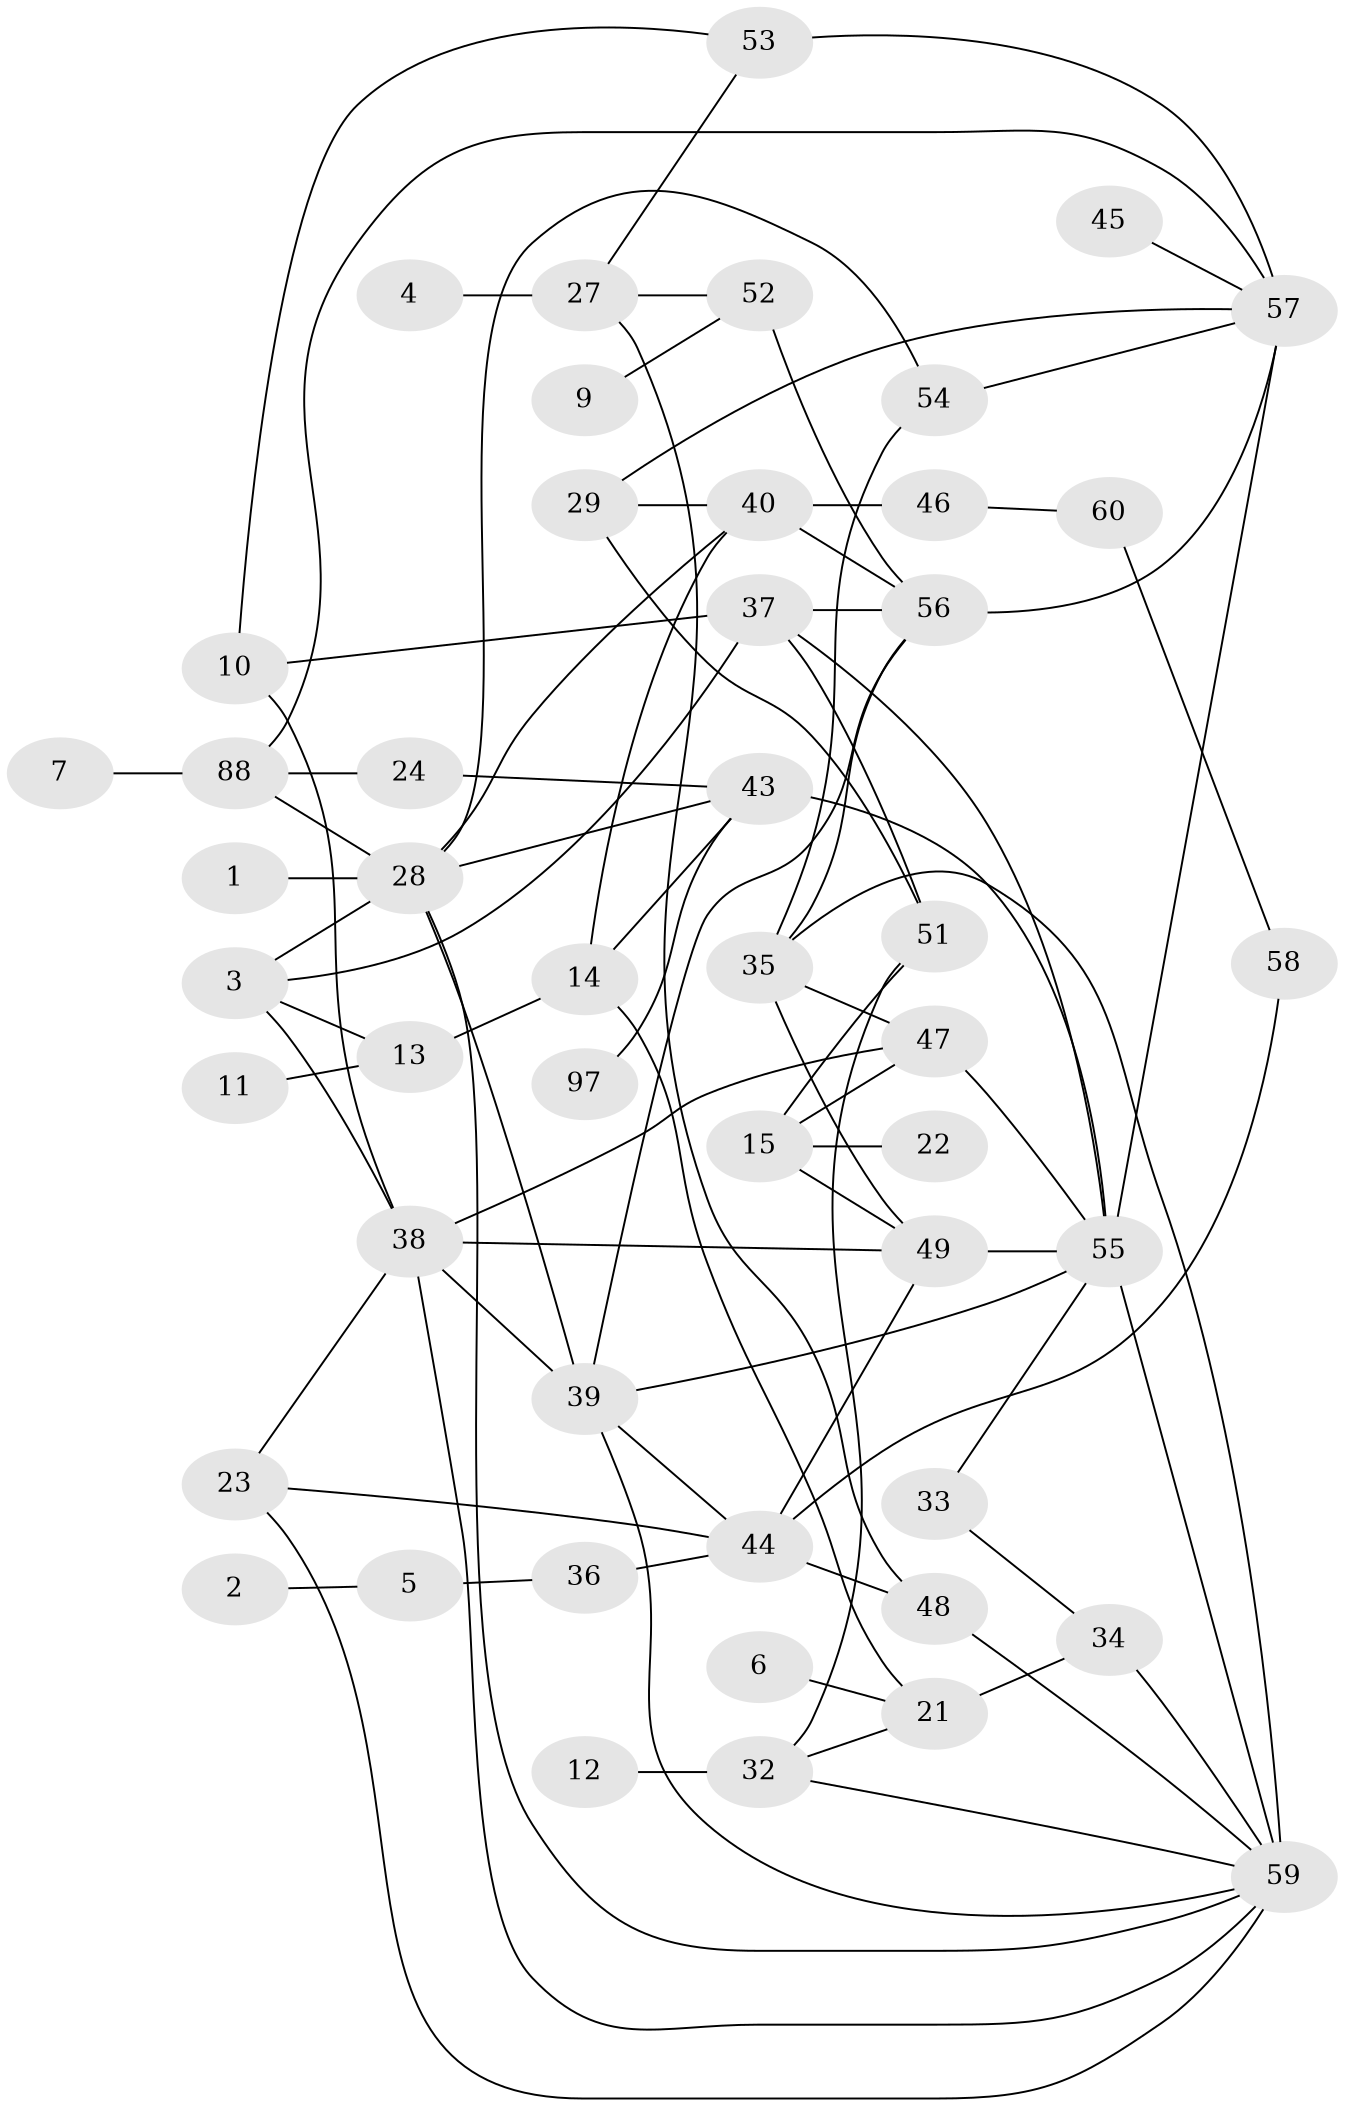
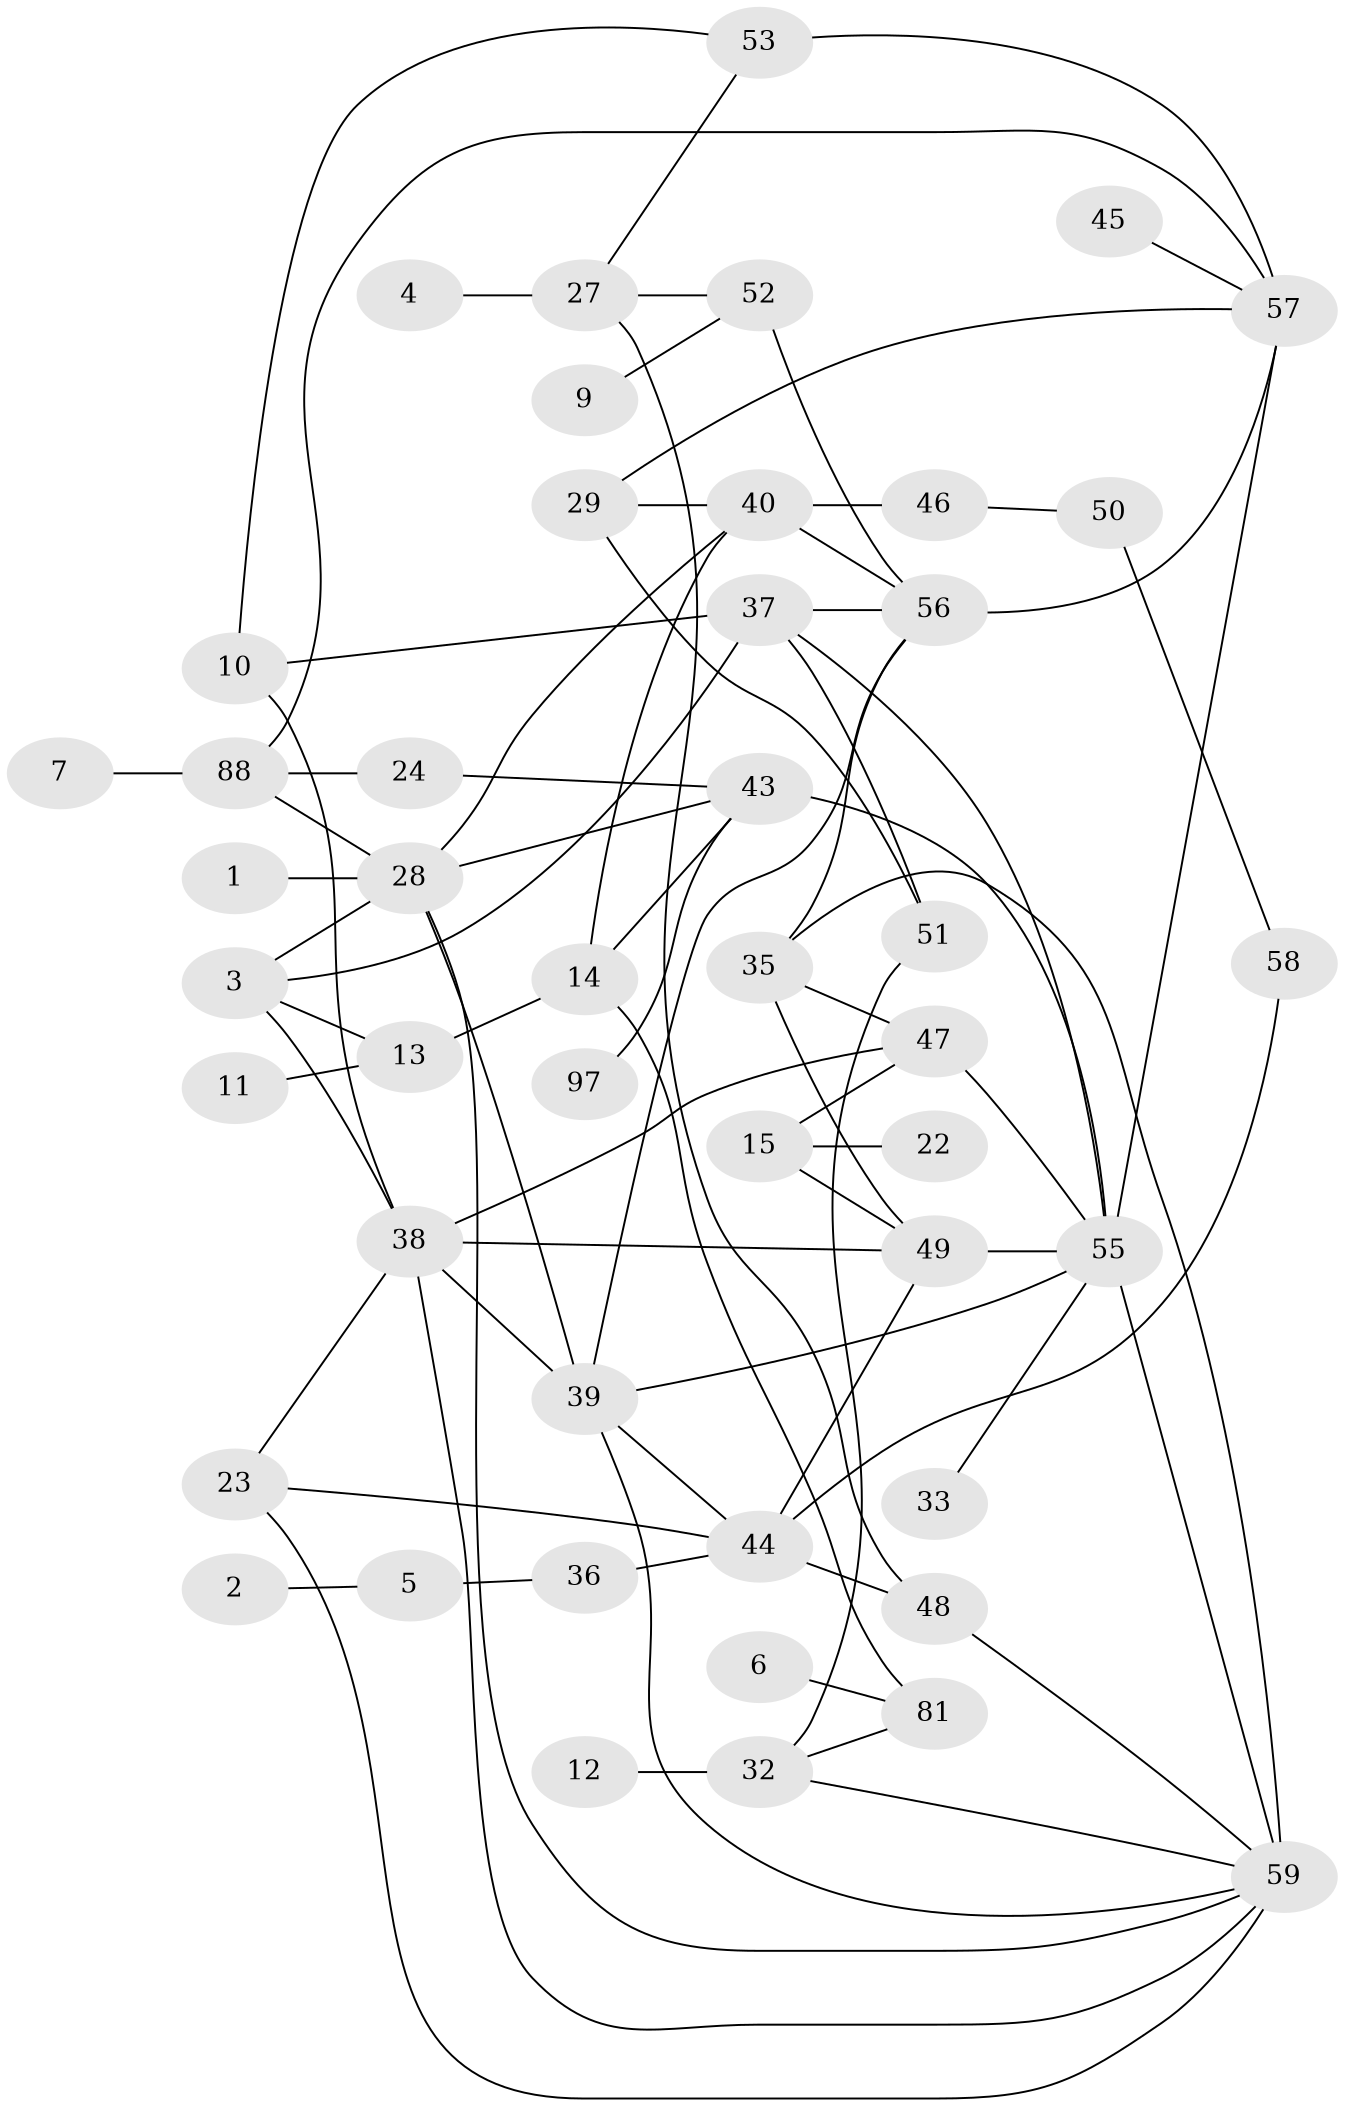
node "54": removed
node "60": label "60" -> "50"
edge "51" -- "15": removed
node "34": removed
node "21": label "21" -> "81"
